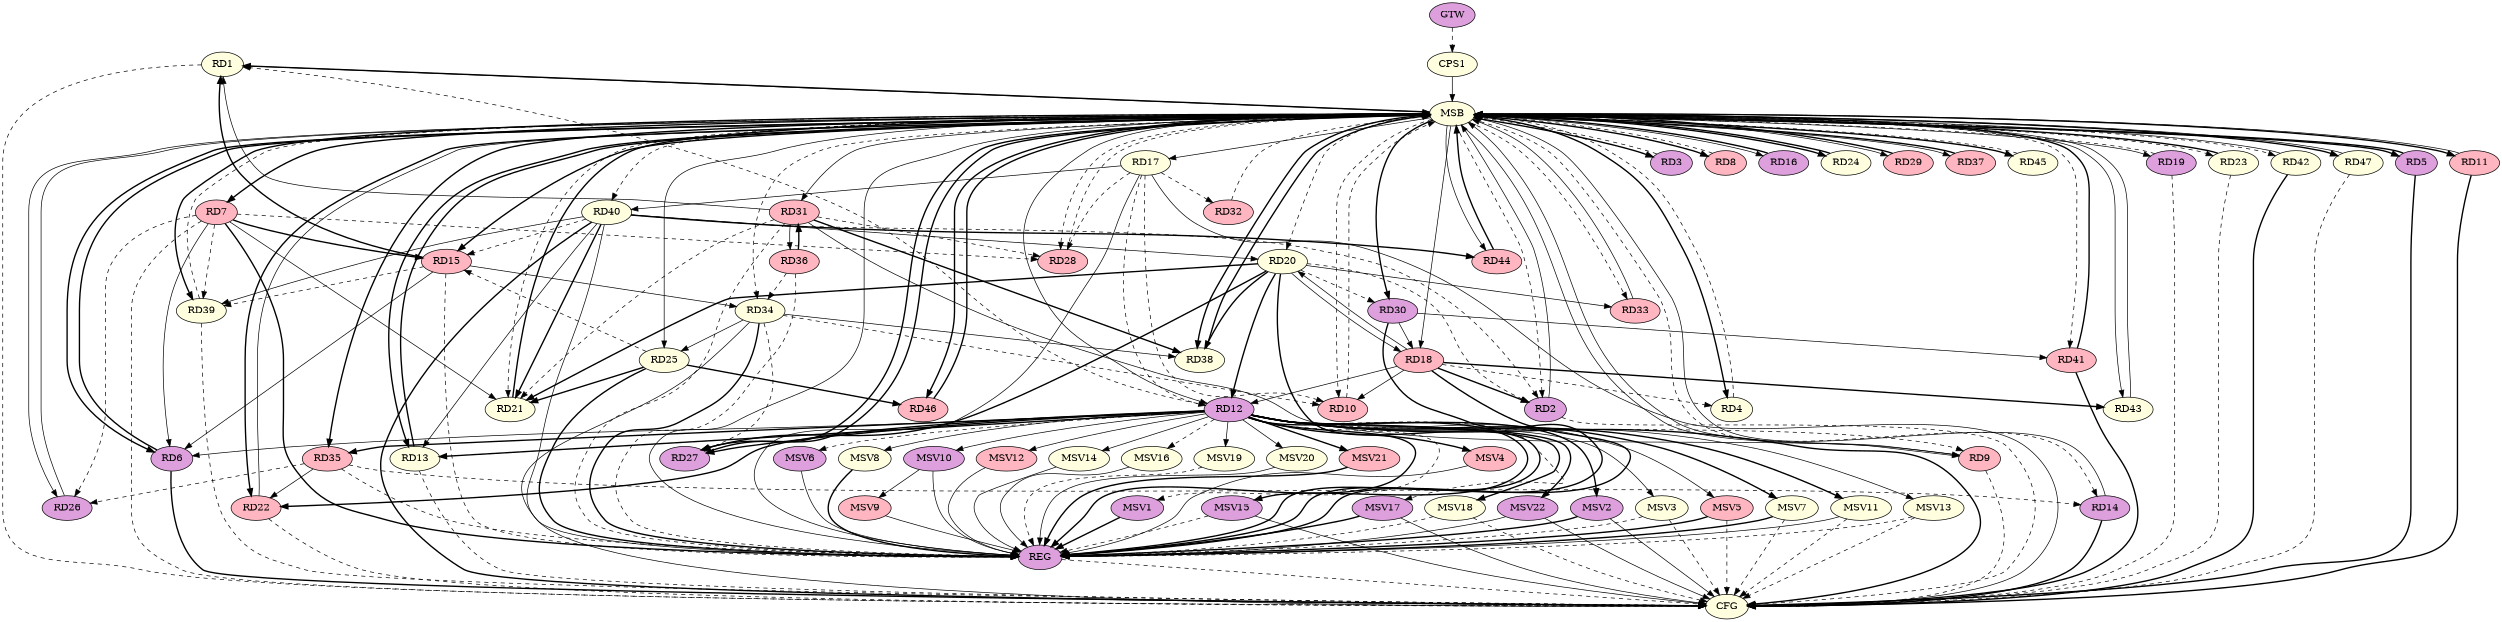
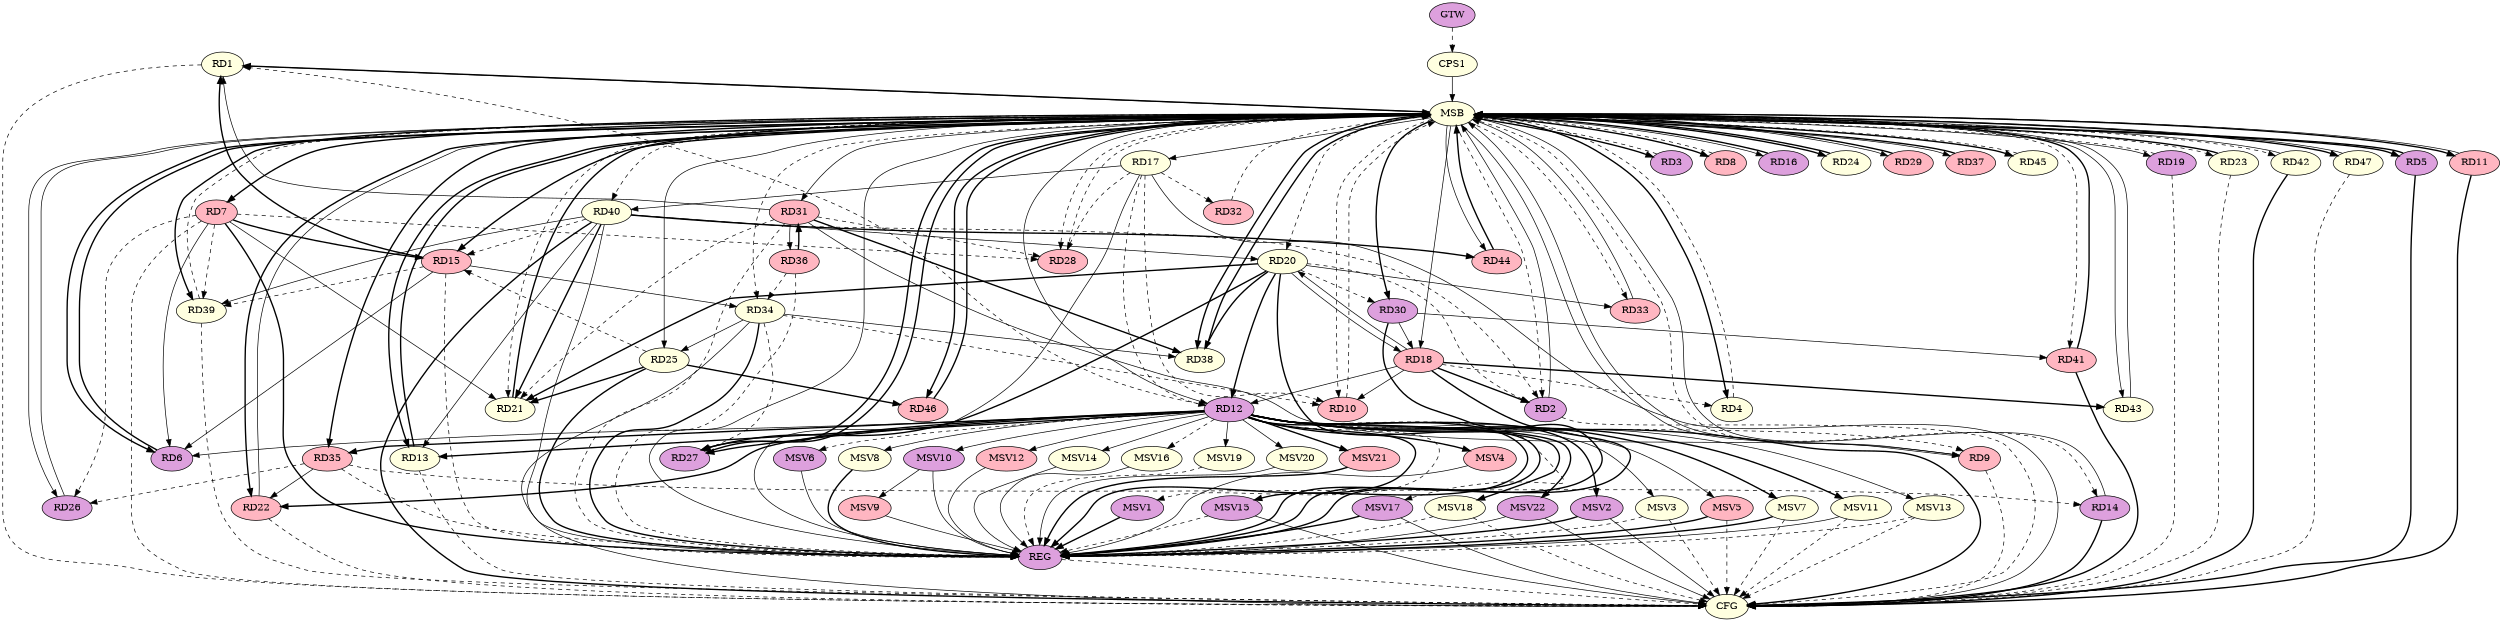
edge "RD6" -> "CFG": removed
